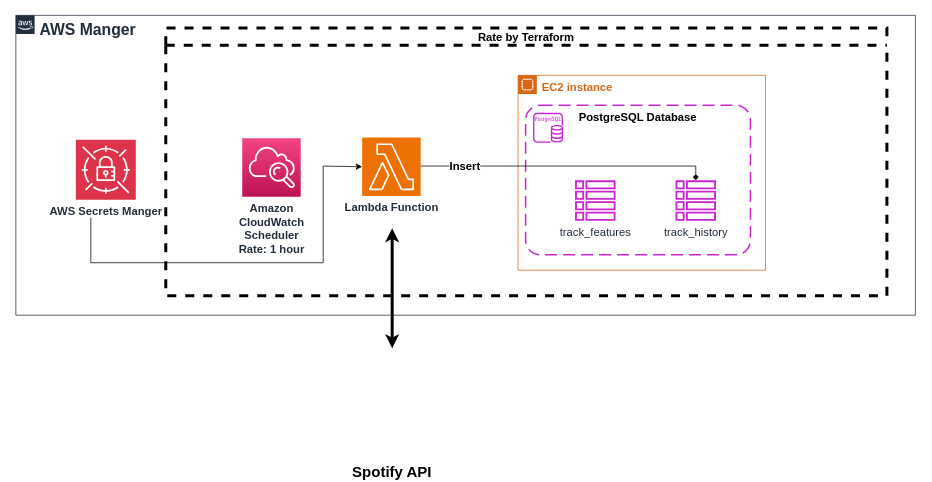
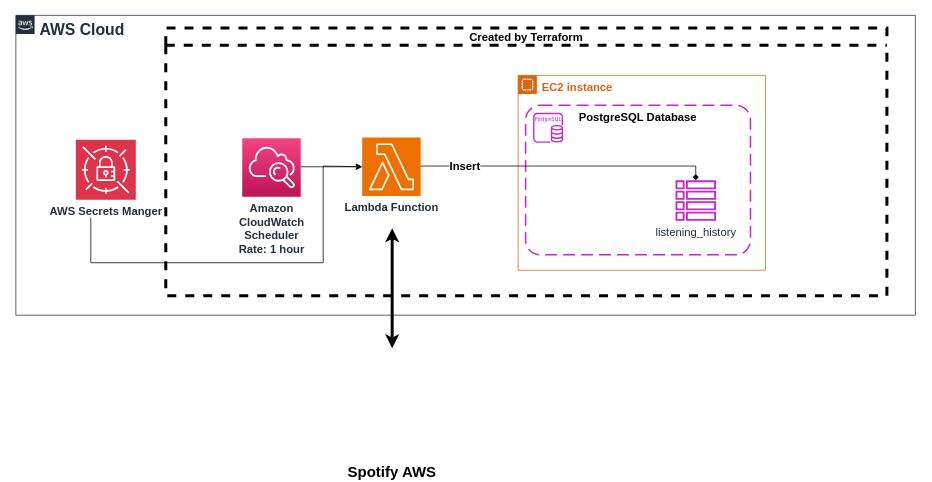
node "AWS Manger": label "AWS Manger" -> "AWS Cloud"
node "Rate by Terraform": label "Rate by Terraform" -> "Created by Terraform"
edge "Amazon CloudWatch Scheduler Rate: 1 hour" -> "Lambda Function": added
node "track_features": removed
node "track_history": label "track_history" -> "listening_history"
node "Spotify API": label "Spotify API" -> "Spotify AWS"
